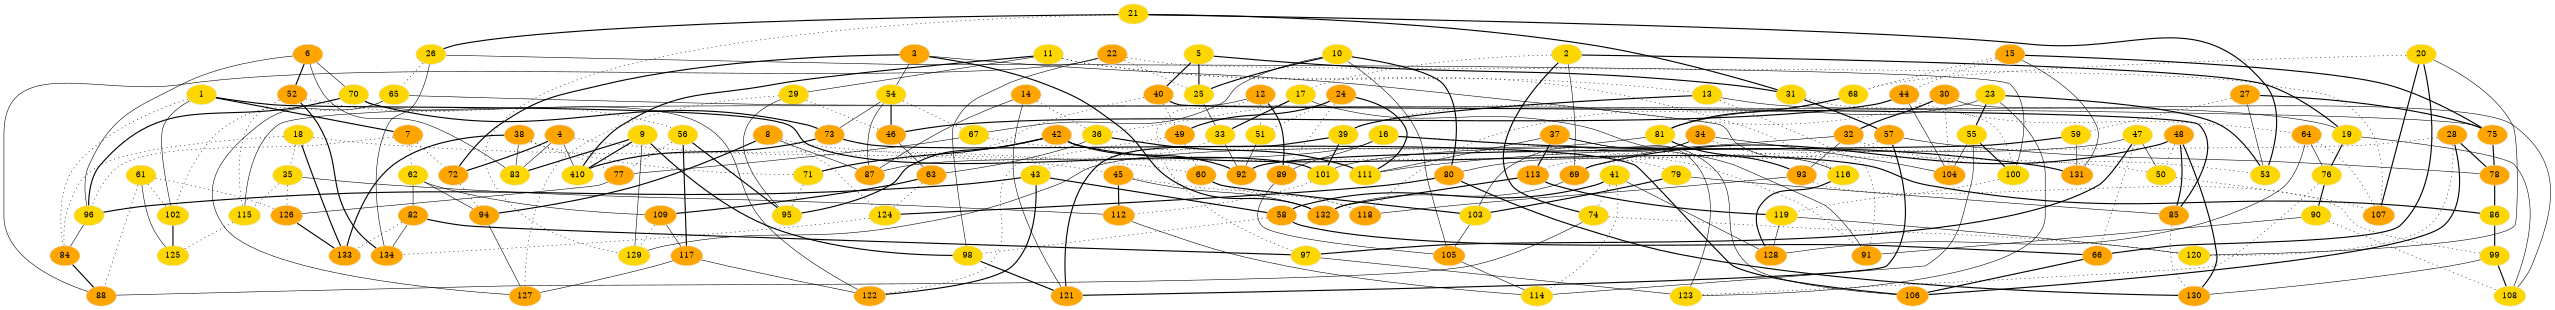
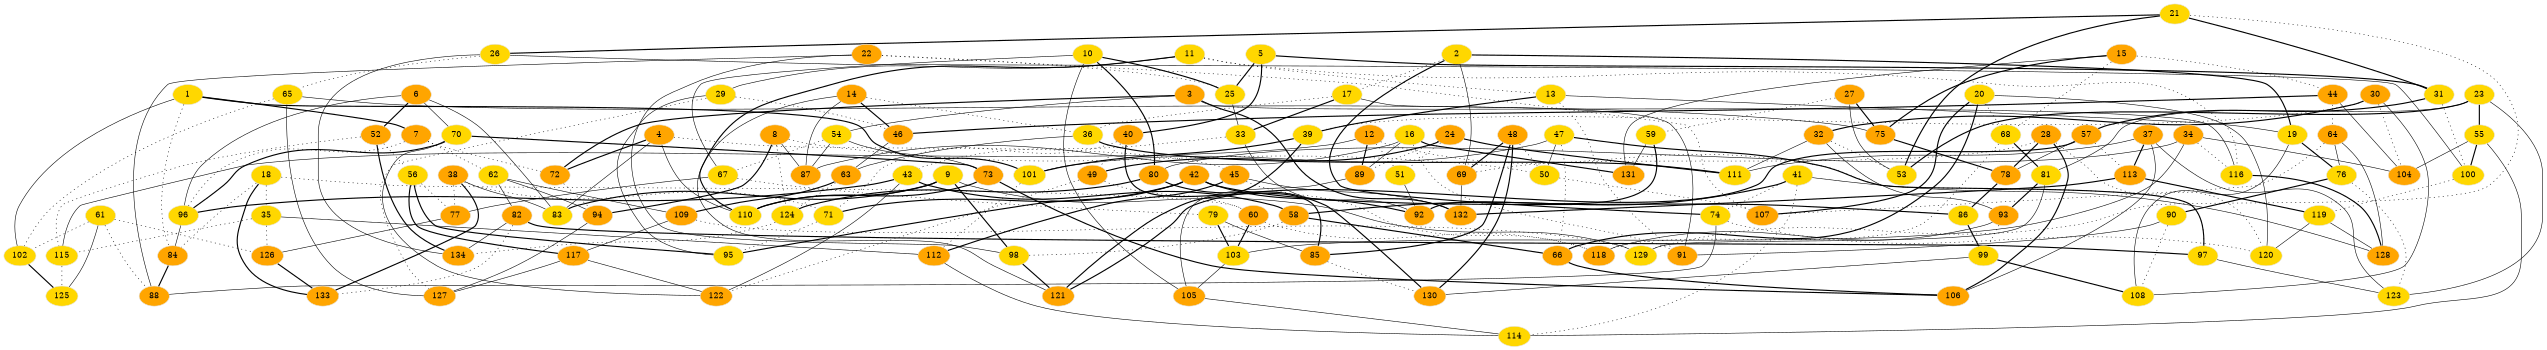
edge "54" -- "46": now "14" -- "46"
node "410": label "410" -> "110"
edge "43" -- "122": style bold -> solid
